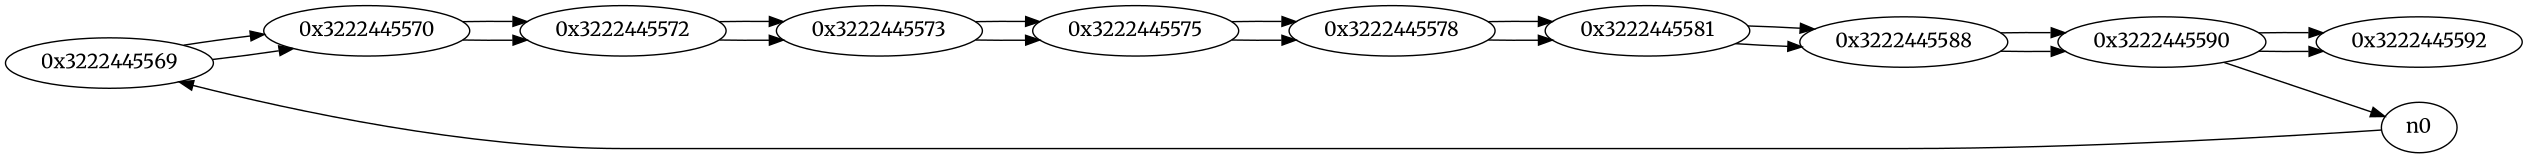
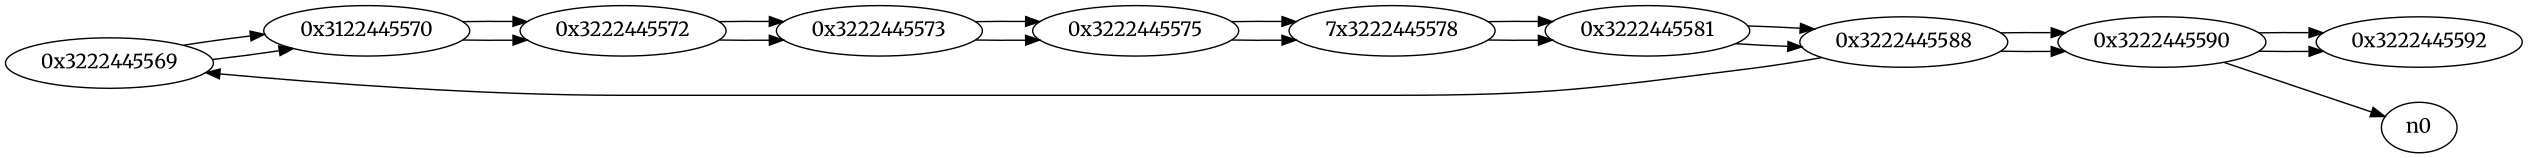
node "0x3222445570": label "0x3222445570" -> "0x3122445570"
node "0x3222445578": label "0x3222445578" -> "7x3222445578"
edge "n0" -> "0x3222445569": now "0x3222445588" -> "0x3222445569"
